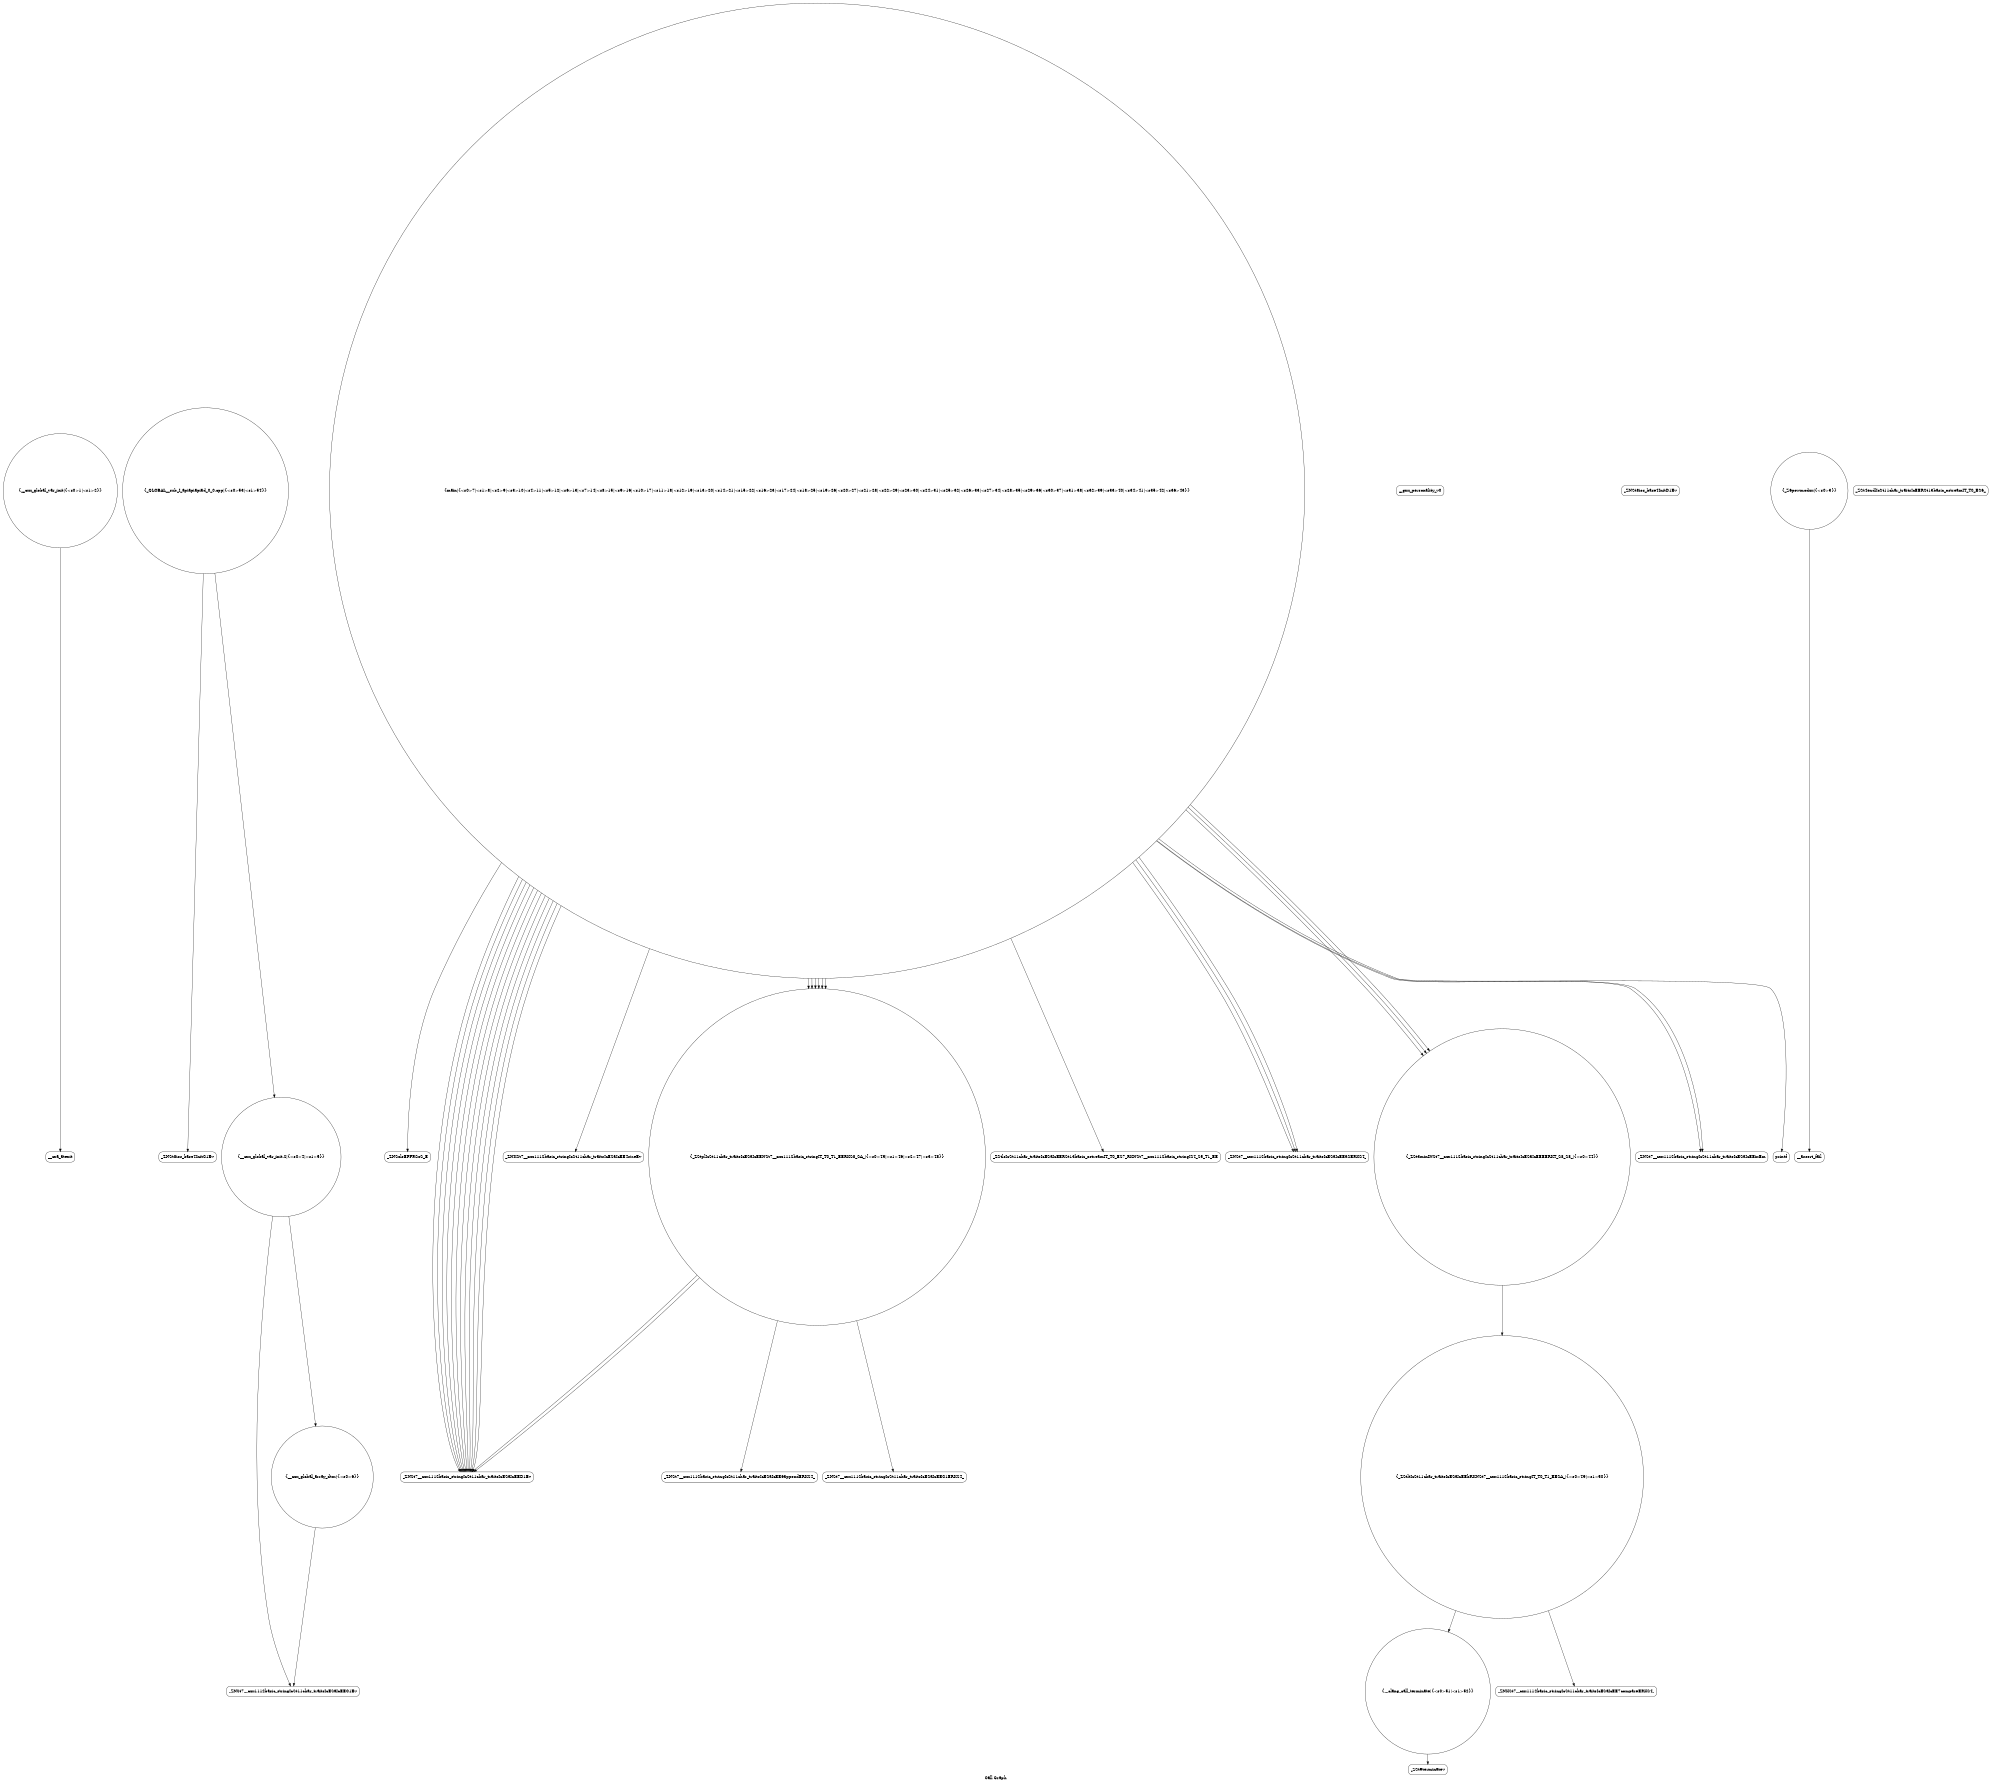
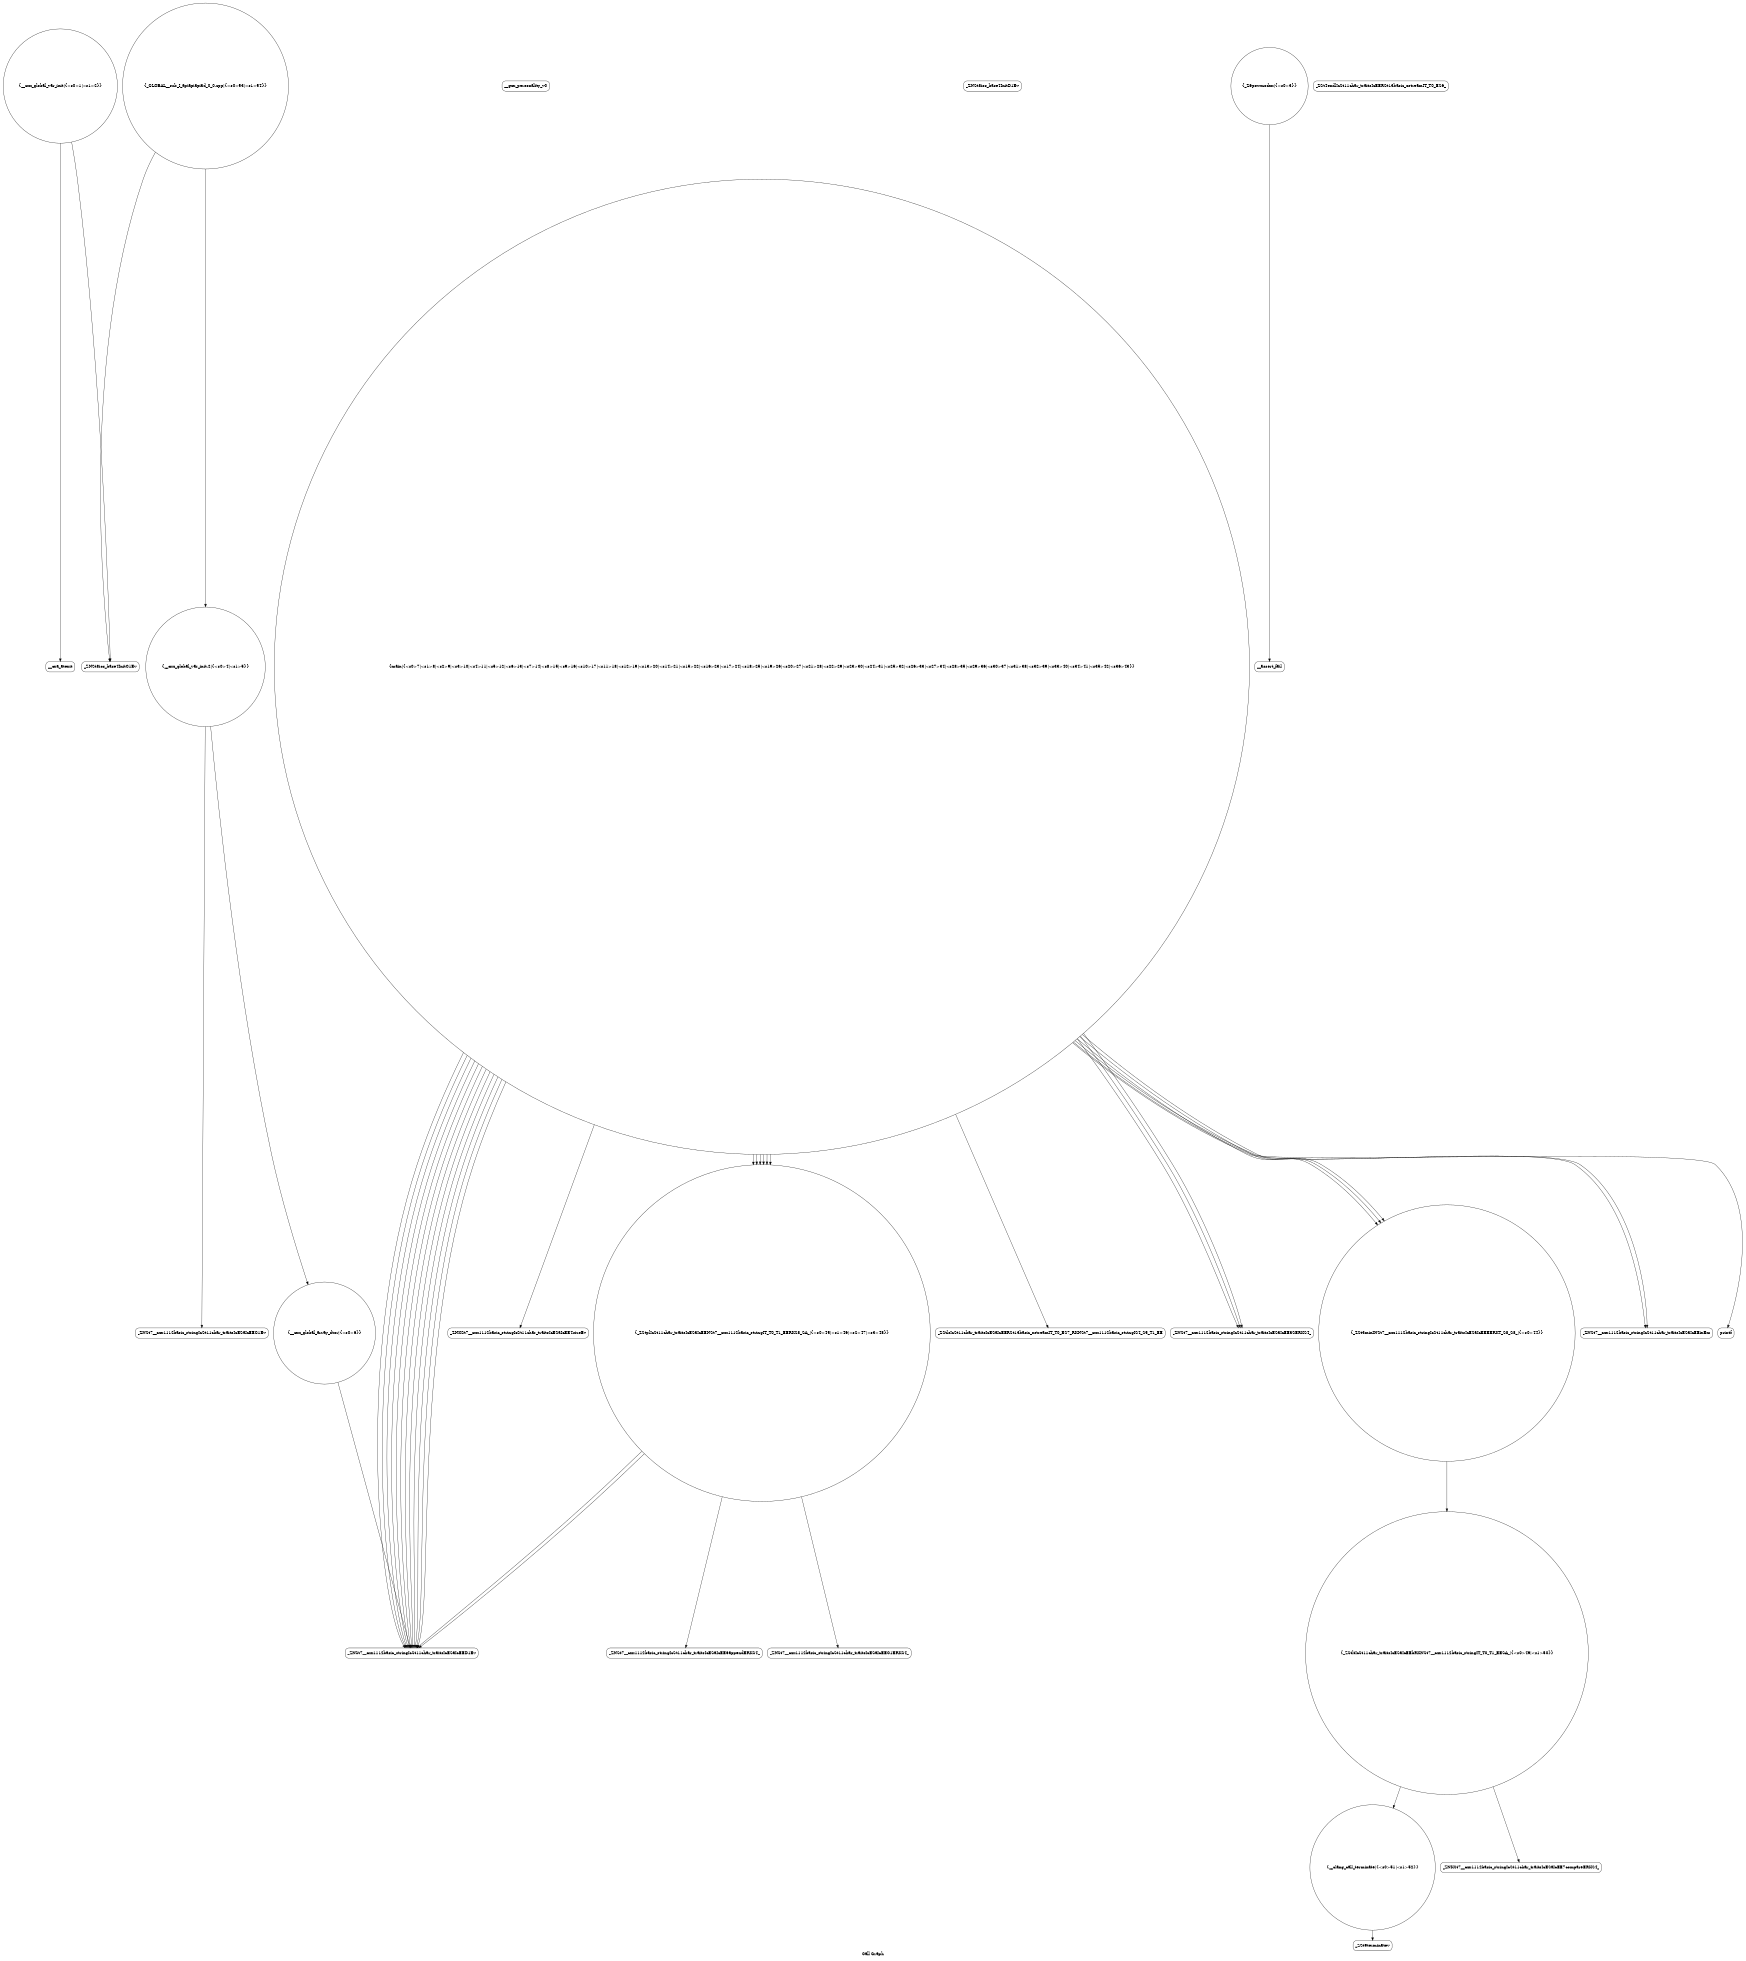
edge "{__cxx_global_var_init|{<s0>1|<s1>2}}" -> "_ZNSt8ios_base4InitC1Ev": added
node "_ZNSolsEPFRSoS_E": removed
edge "{__cxx_global_array_dtor|{<s0>6}}" -> "_ZNSt7__cxx1112basic_stringIcSt11char_traitsIcESaIcEEC1Ev": now "{__cxx_global_array_dtor|{<s0>6}}" -> "_ZNSt7__cxx1112basic_stringIcSt11char_traitsIcESaIcEED1Ev"
